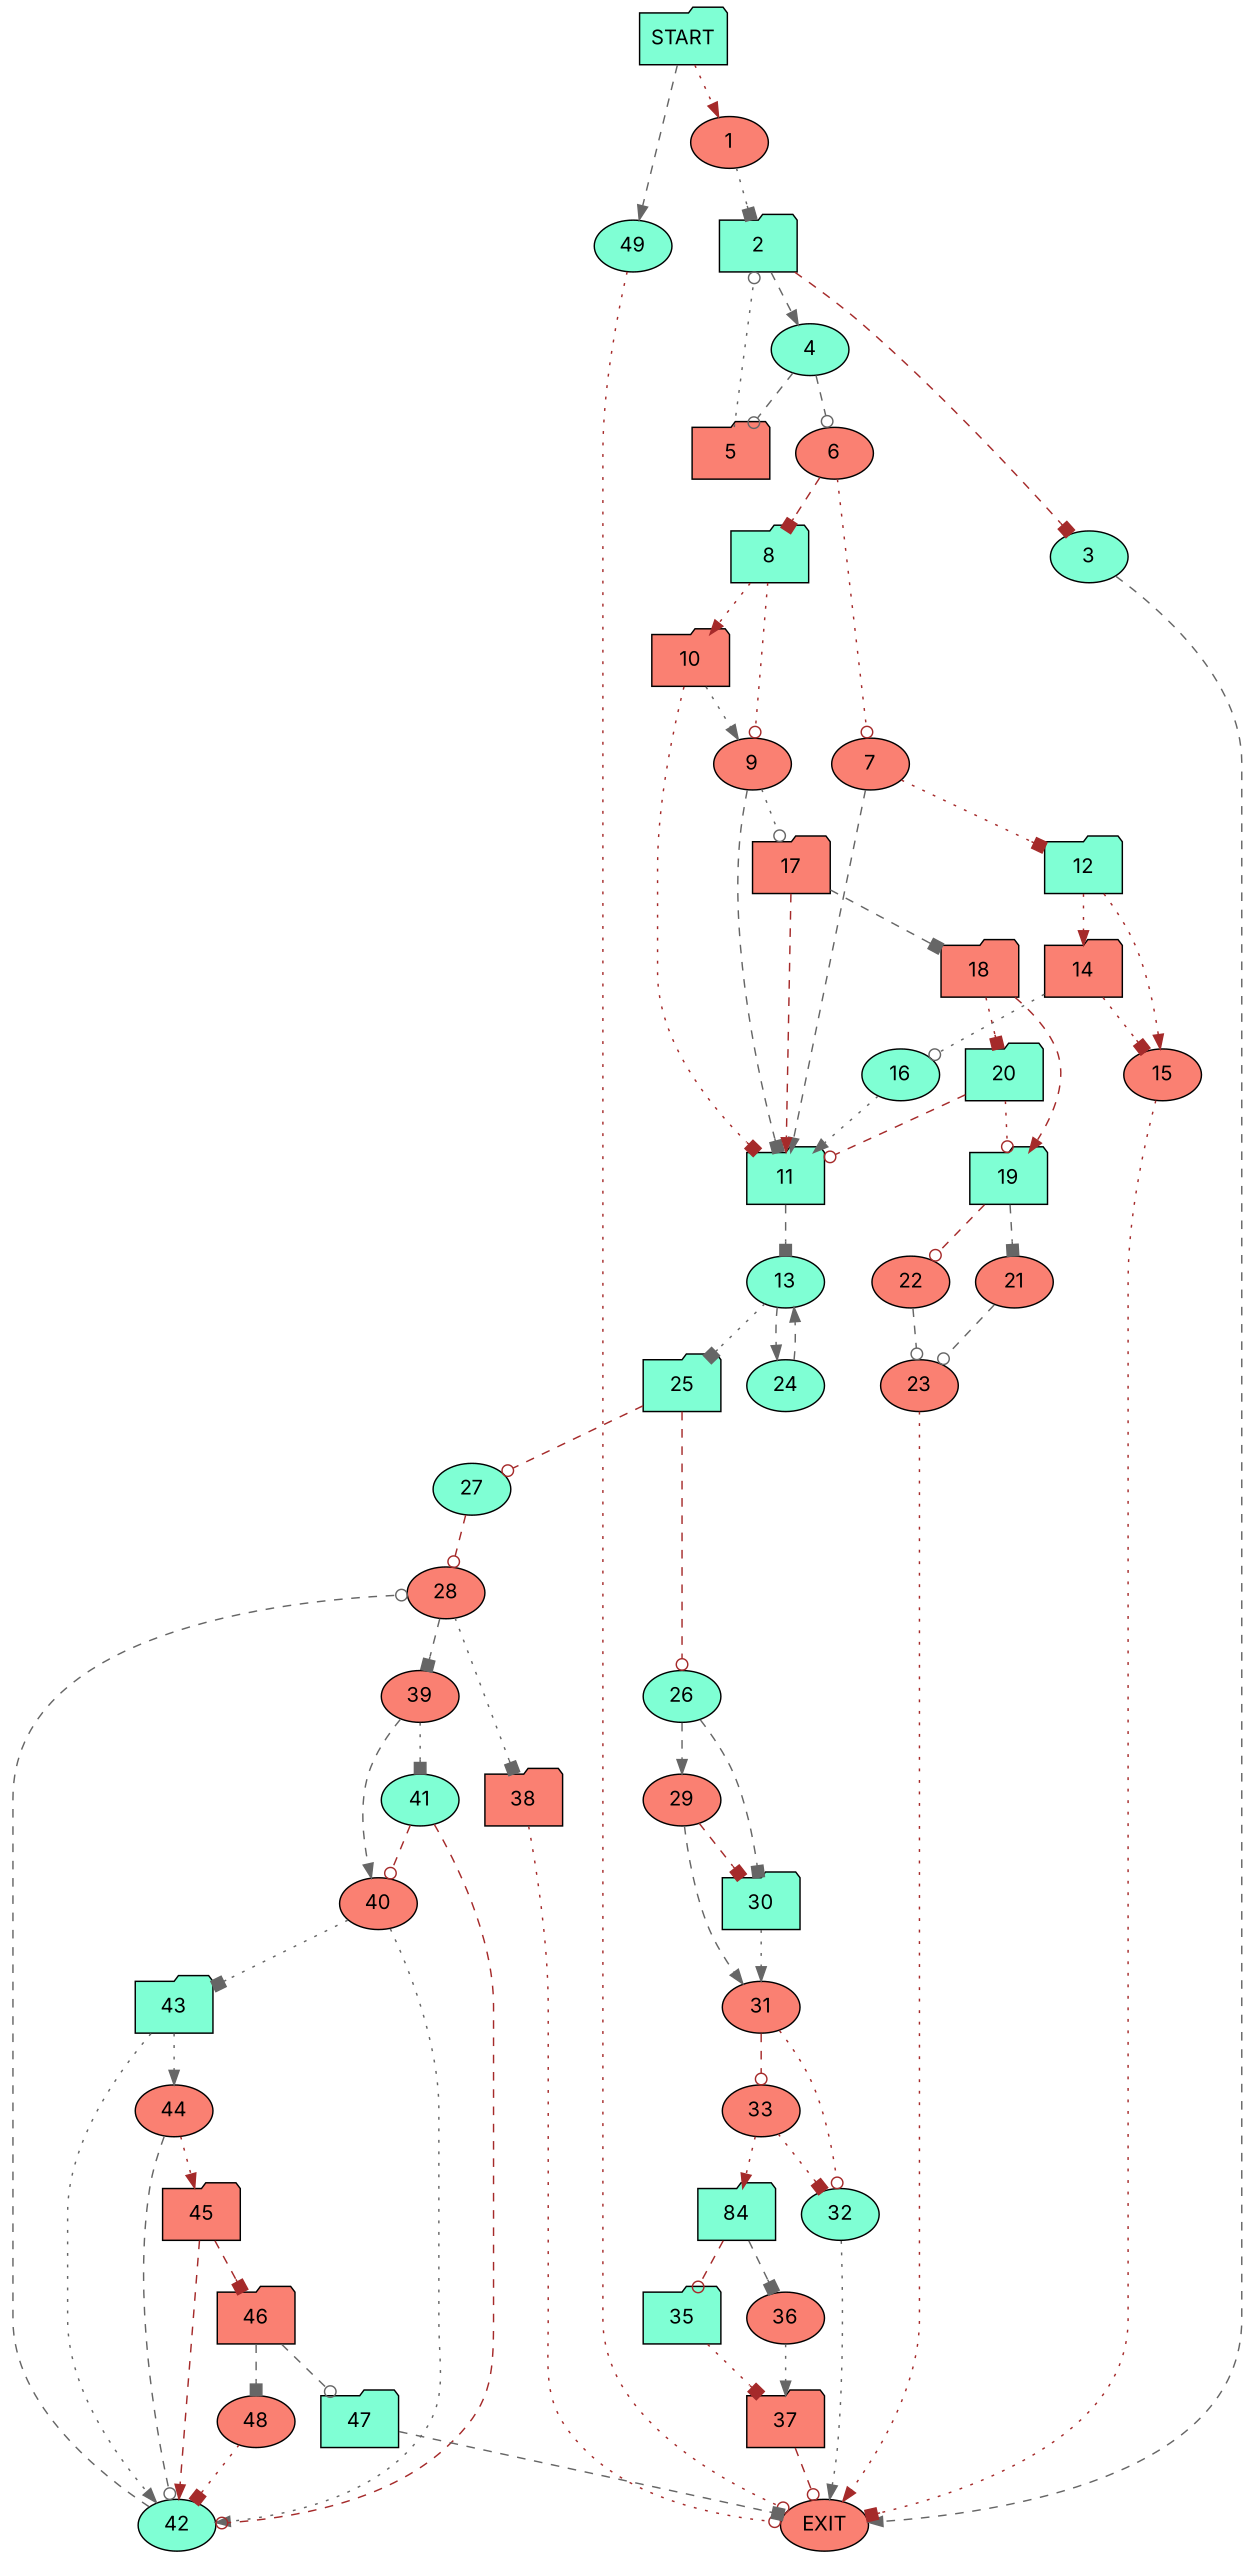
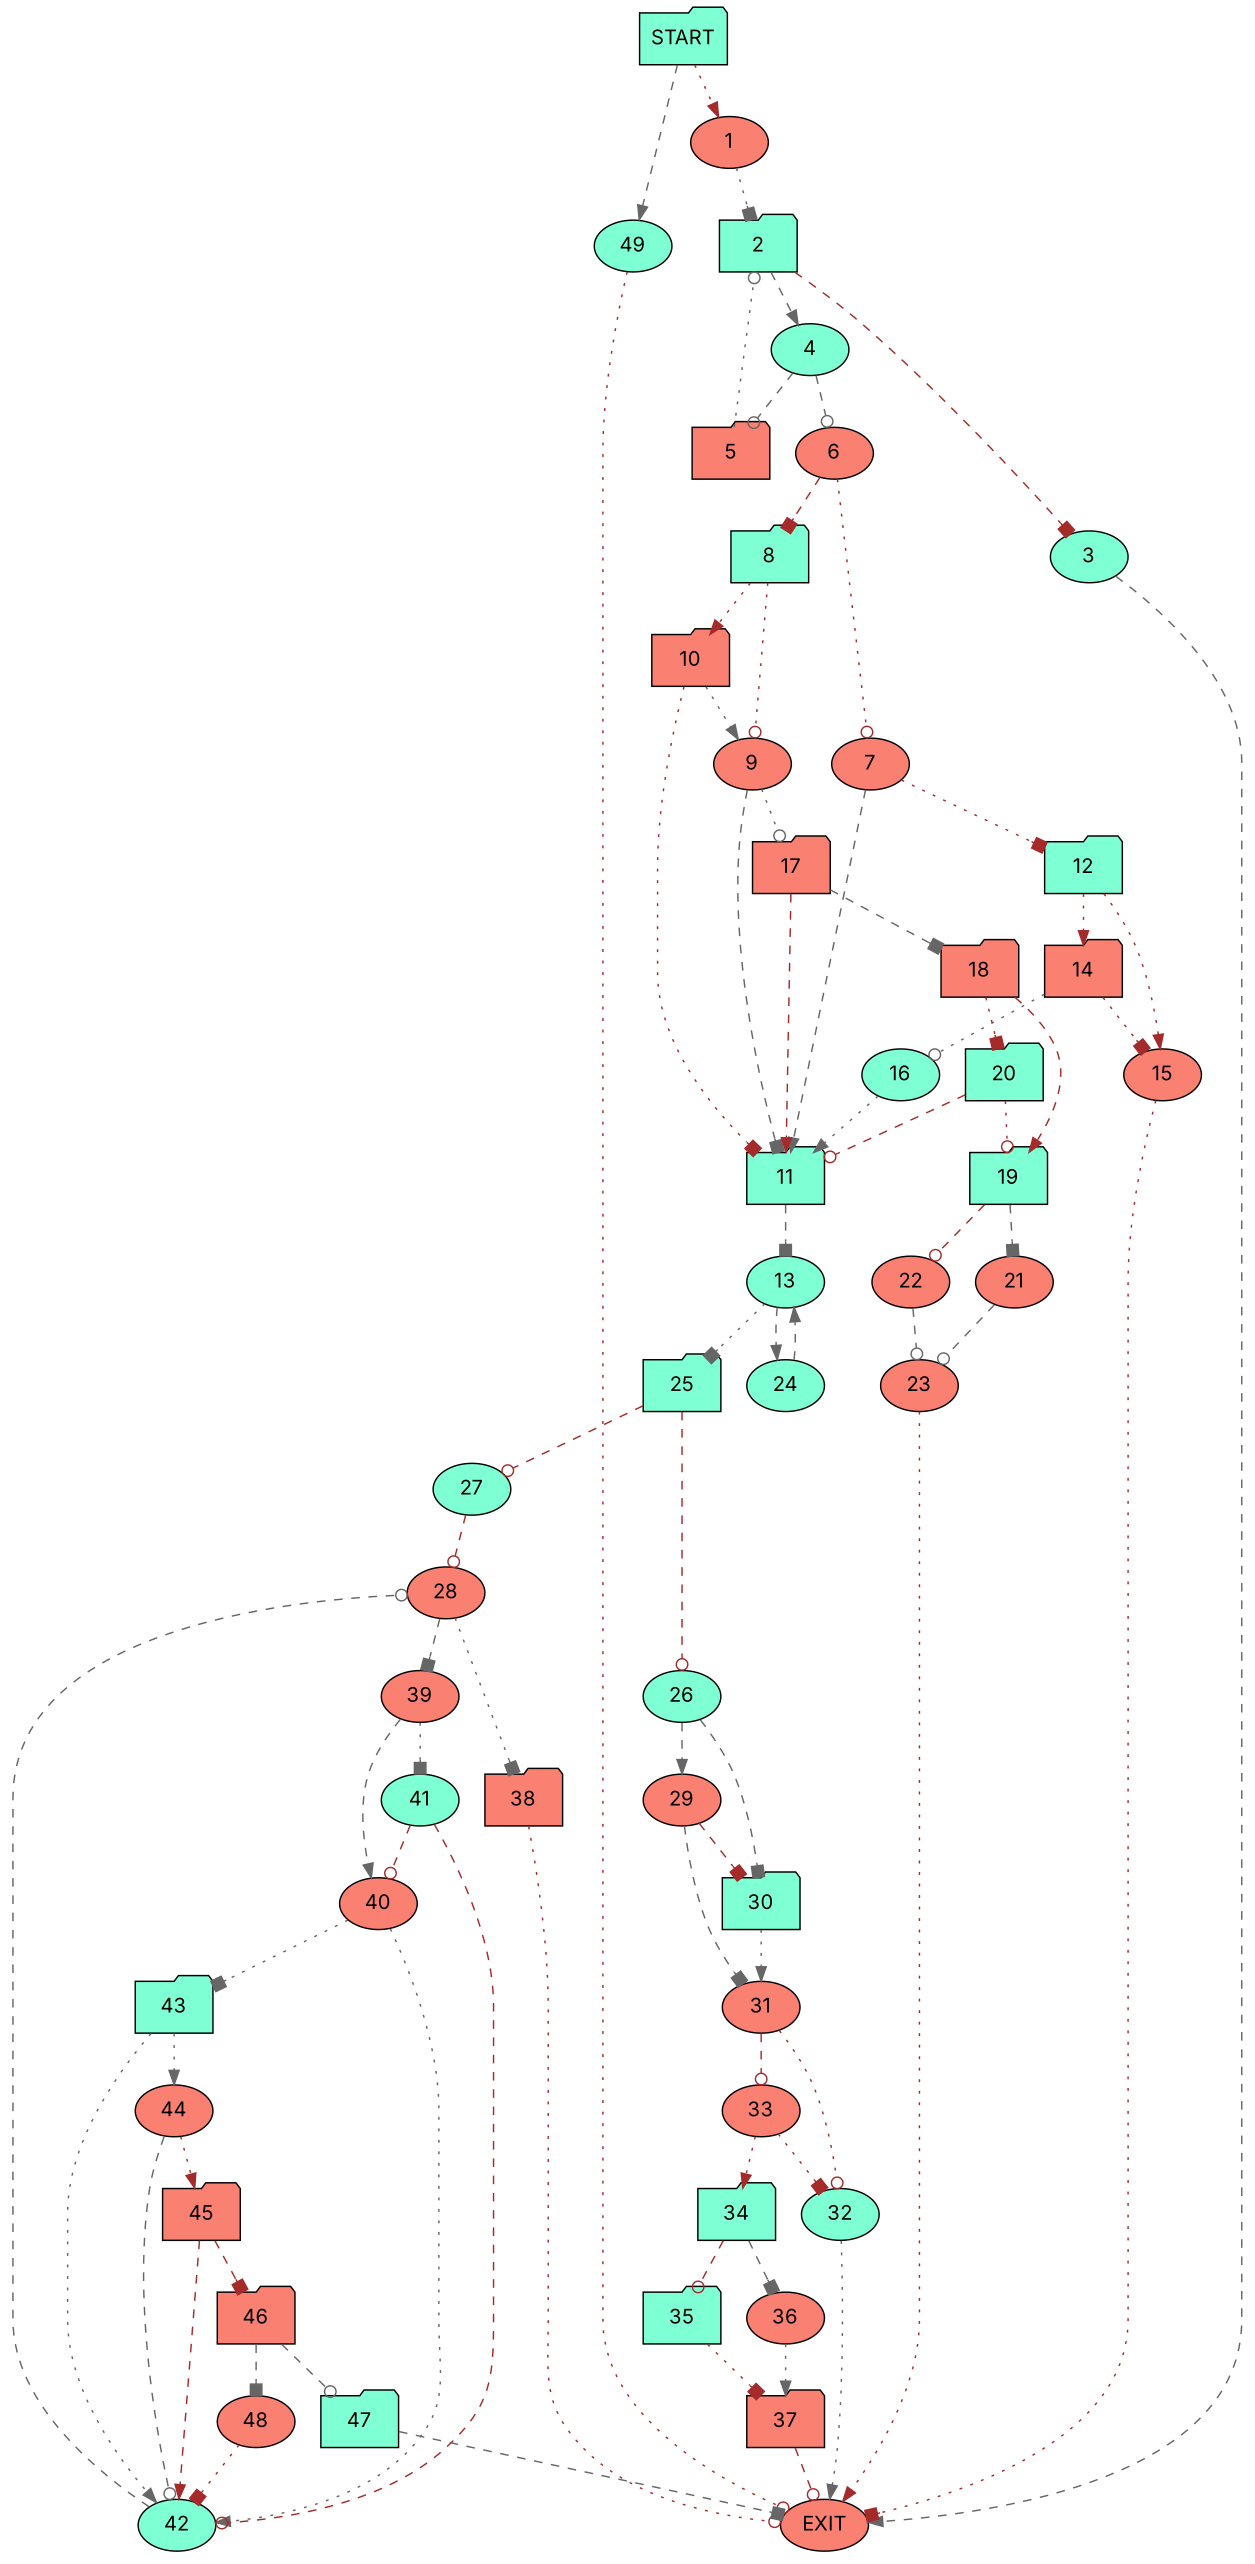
edge "29" -> "31": arrowhead normal -> box
node "84": label "84" -> "34"
